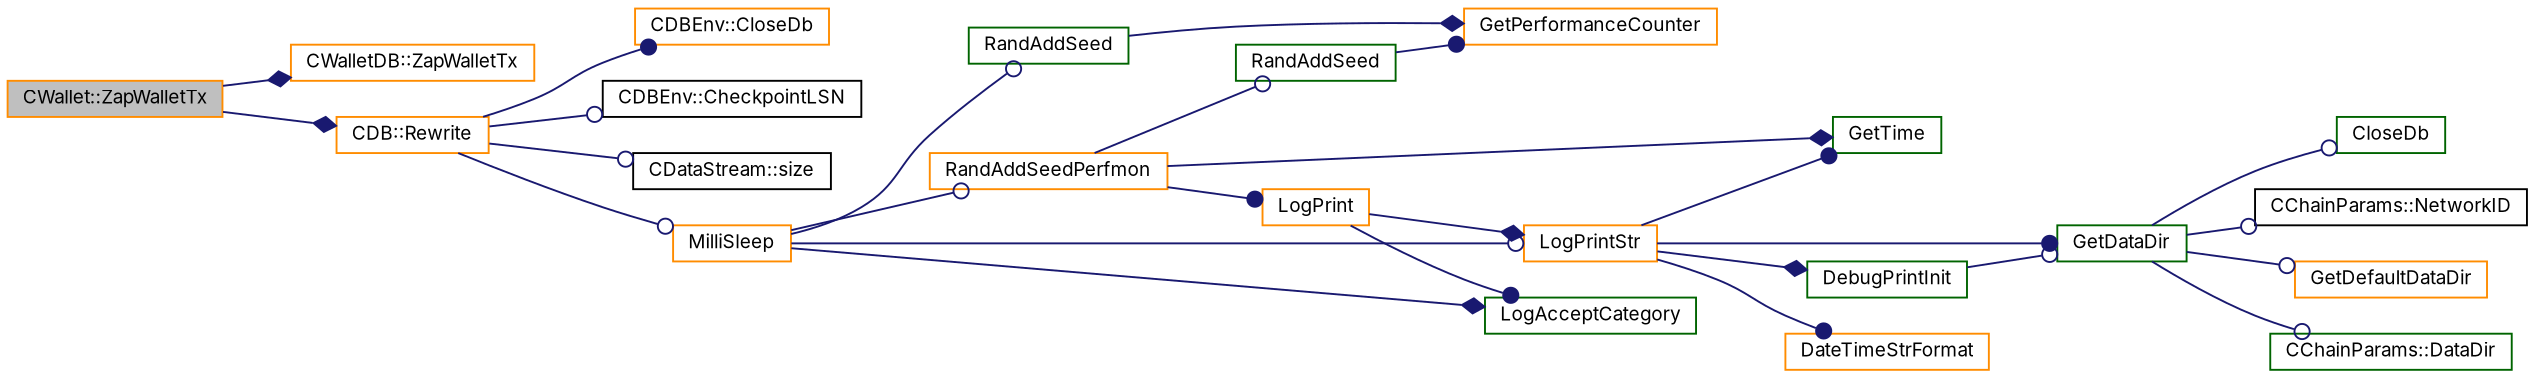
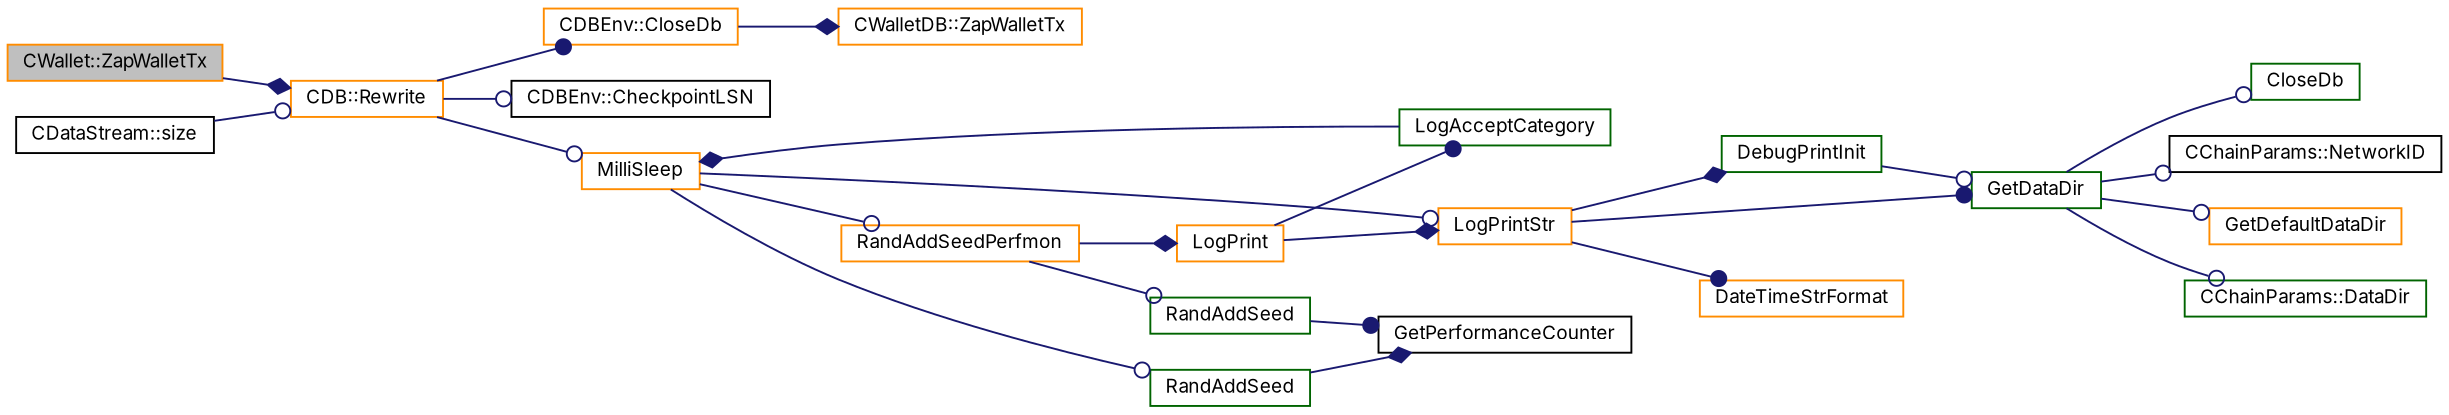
node "GetPerformanceCounter": color darkorange -> black
edge "CWallet::ZapWalletTx" -> "CWalletDB::ZapWalletTx": now "CDBEnv::CloseDb" -> "CWalletDB::ZapWalletTx"
node "GetTime": removed
edge "CDB::Rewrite" -> "CDataStream::size": reversed
edge "RandAddSeedPerfmon" -> "LogPrint": arrowhead dot -> diamond
edge "MilliSleep" -> "LogAcceptCategory": reversed
